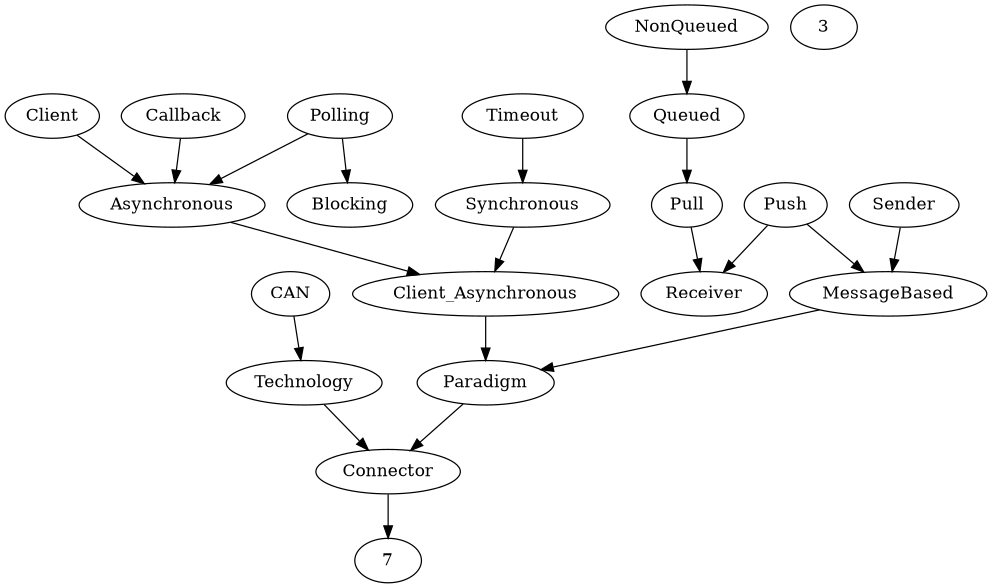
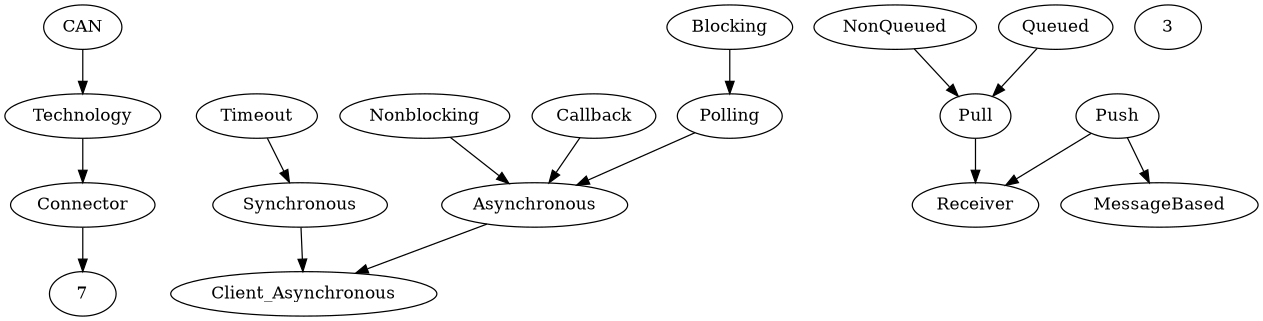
edge "NonQueued" -> "Queued": now "NonQueued" -> "Pull"
node "Client": label "Client" -> "Nonblocking"
edge "Polling" -> "Blocking": reversed
node "Sender": removed
node "Paradigm": removed
